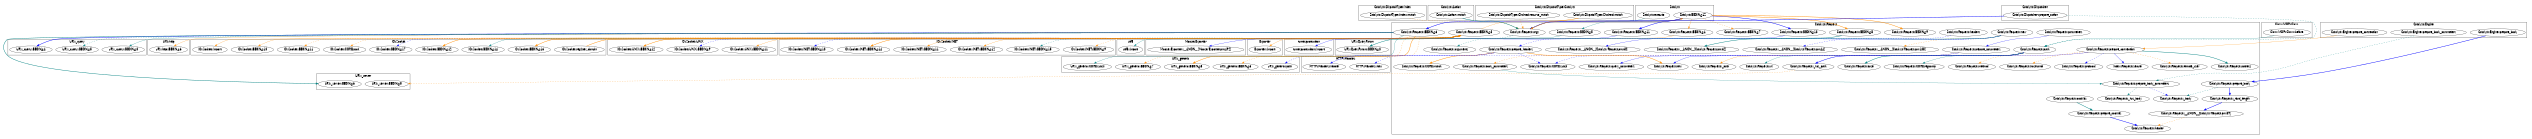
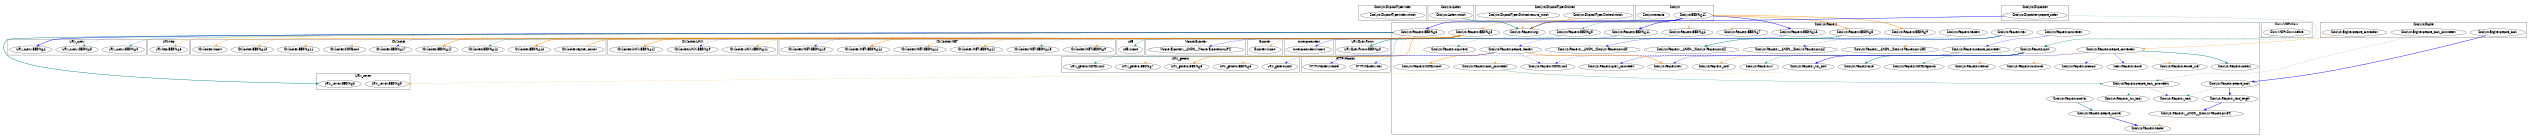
cluster "Catalyst::DispatchType::Catalyst": label "Catalyst::DispatchType::Catalyst" -> "Catalyst::DispatchType::Chained"
edge "Catalyst::Request::BEGIN@3" -> "Catalyst::BEGIN@12": reversed
